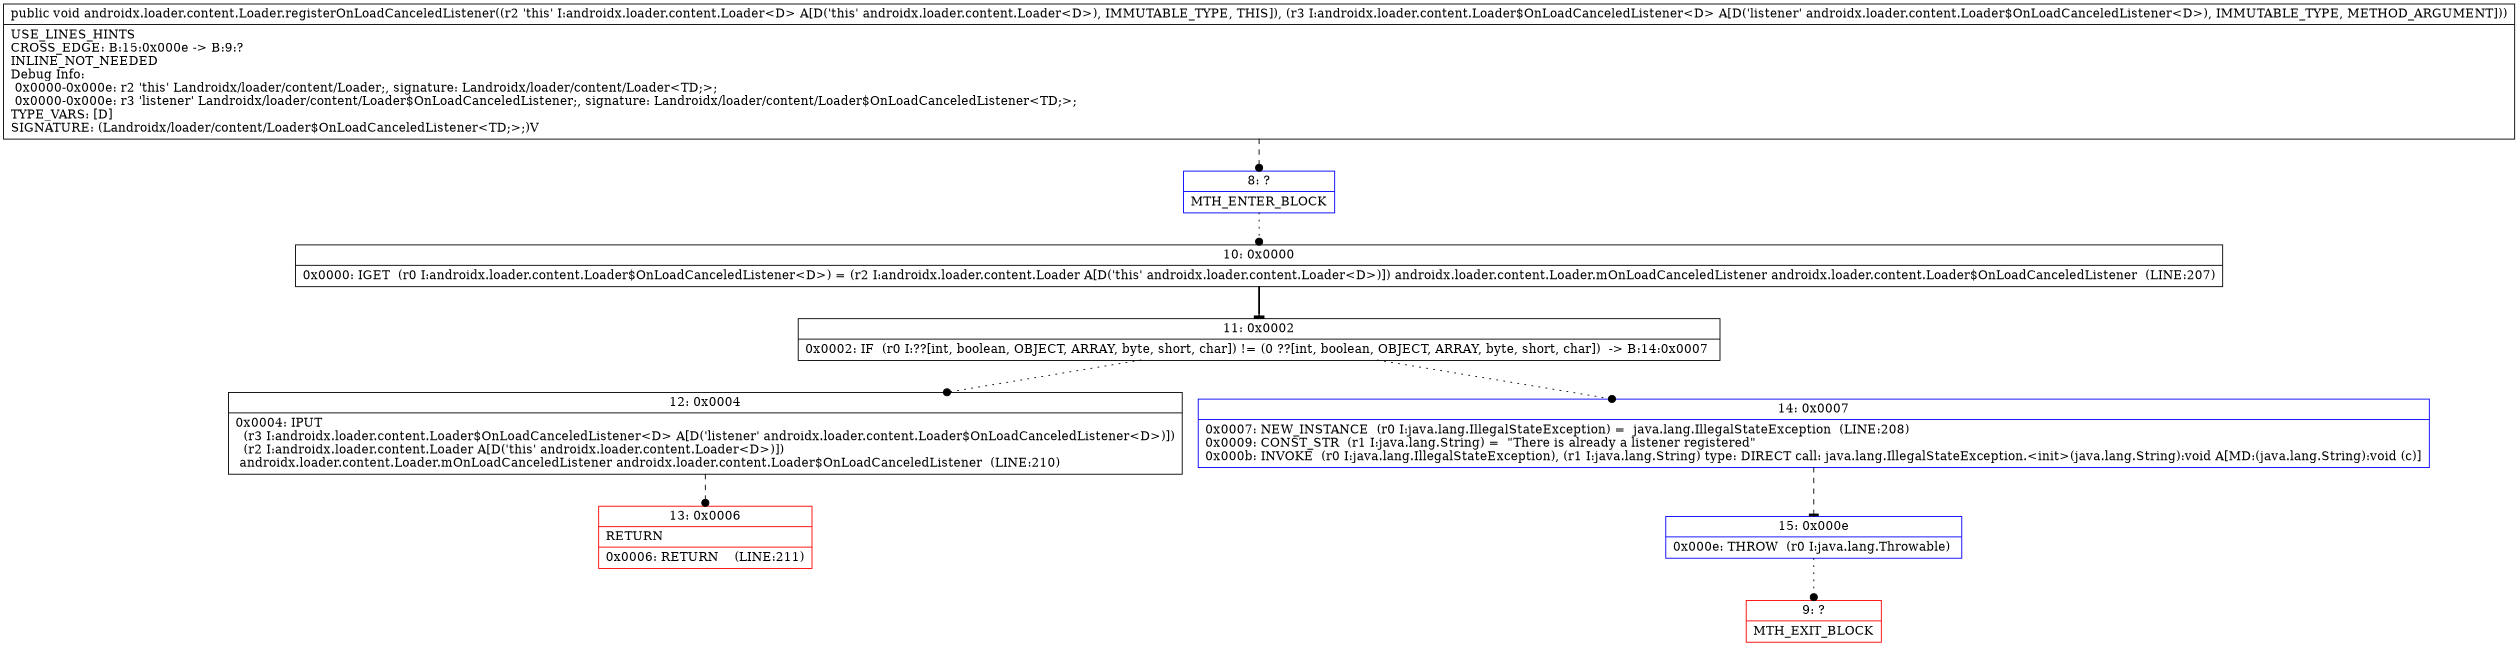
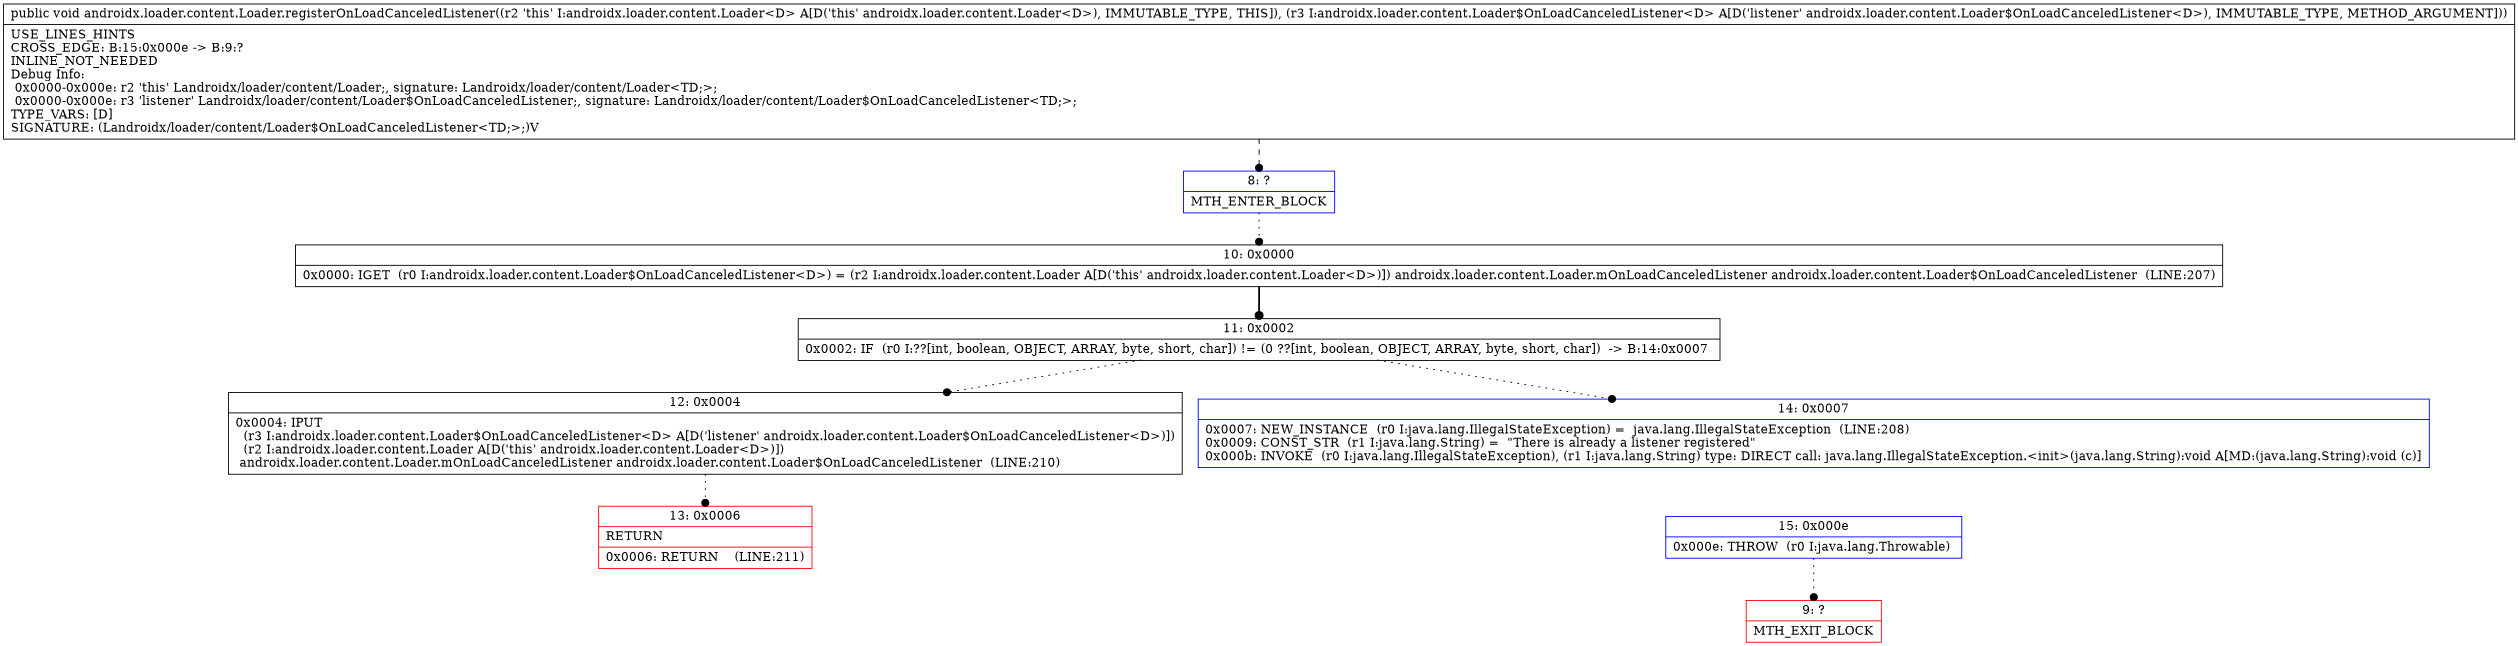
edge "10: 0x0000" -> "11: 0x0002": arrowhead tee -> dot
edge "12: 0x0004" -> "13: 0x0006": style dashed -> dotted
edge "14: 0x0007" -> "15: 0x000e": removed
